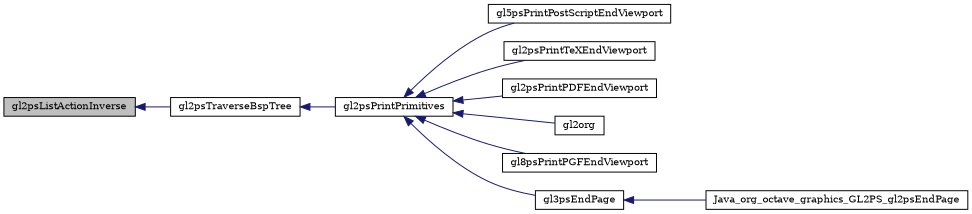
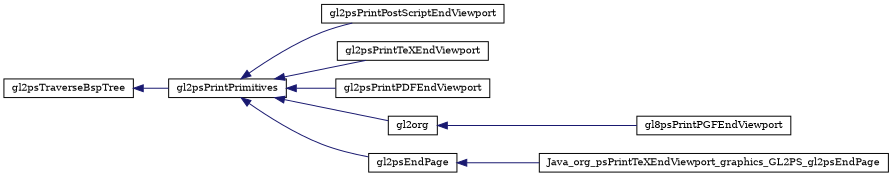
node "gl5psPrintPostScriptEndViewport": label "gl5psPrintPostScriptEndViewport" -> "gl2psPrintPostScriptEndViewport"
node "gl2psListActionInverse": removed
edge "gl8psPrintPGFEndViewport" -> "gl2psPrintPrimitives": now "gl8psPrintPGFEndViewport" -> "gl2org"
node "gl3psEndPage": label "gl3psEndPage" -> "gl2psEndPage"
node "Java_org_octave_graphics_GL2PS_gl2psEndPage": label "Java_org_octave_graphics_GL2PS_gl2psEndPage" -> "Java_org_psPrintTeXEndViewport_graphics_GL2PS_gl2psEndPage"
